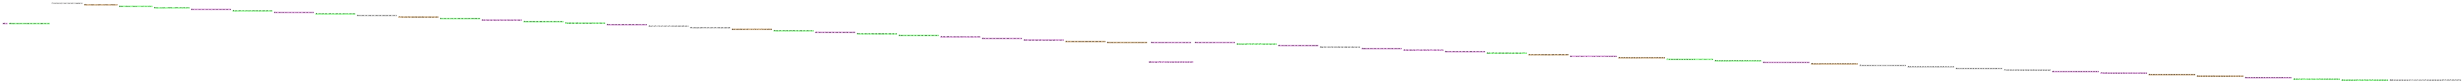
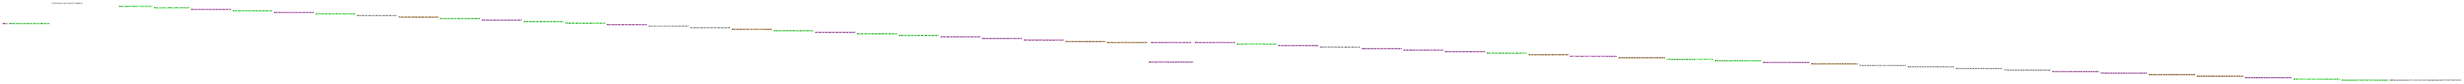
node "Leaf 1": removed
